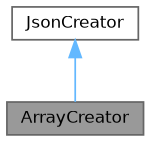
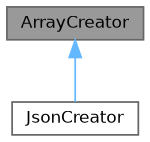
edge "ArrayCreator" -> "JsonCreator": reversed
